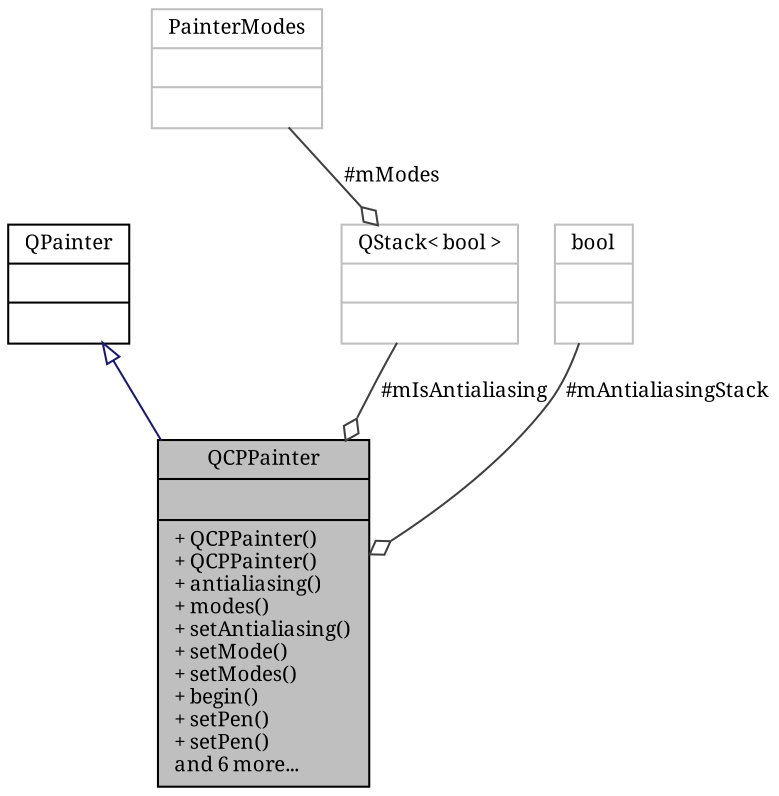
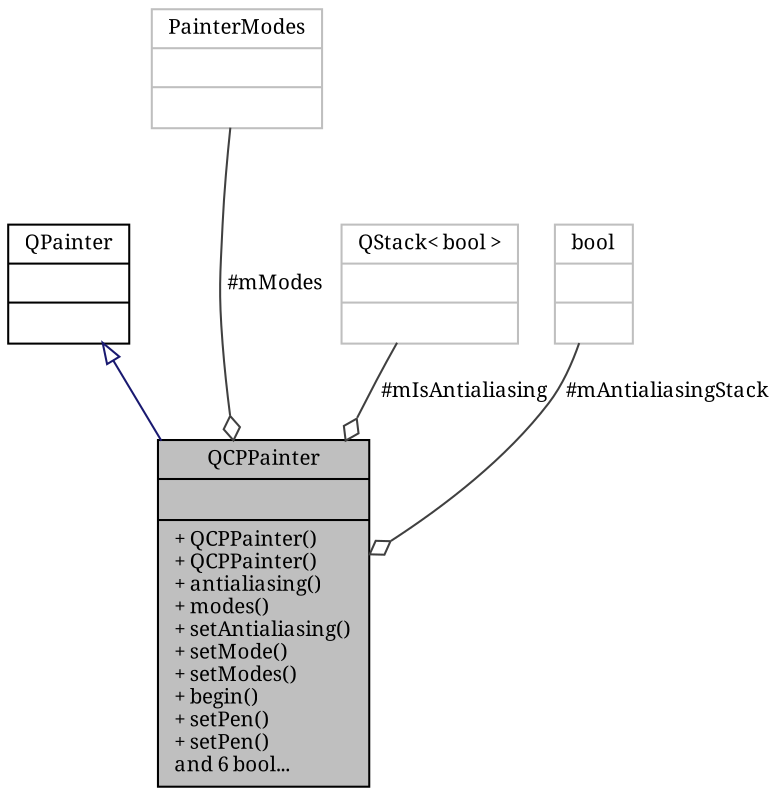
edge "PainterModes" -> "QStack< bool >": now "PainterModes" -> "QCPPainter"
node "QCPPainter": text "and 6 more..." -> "and 6 bool..."
